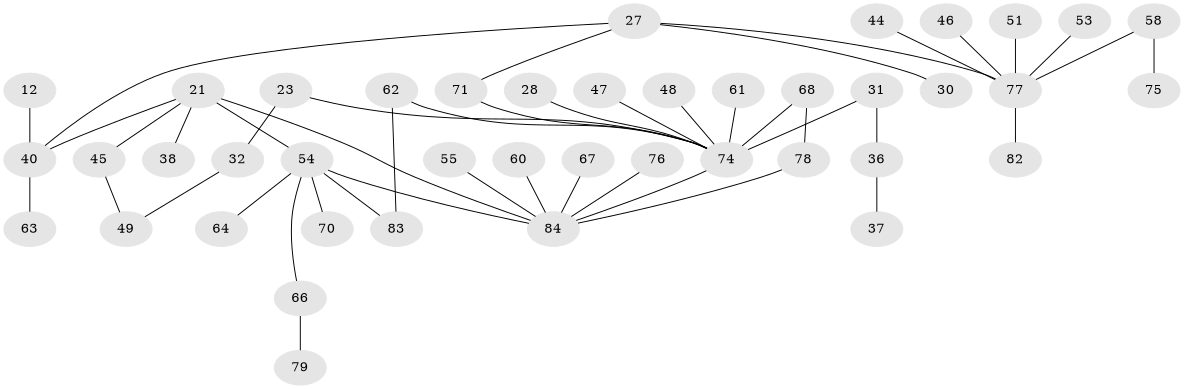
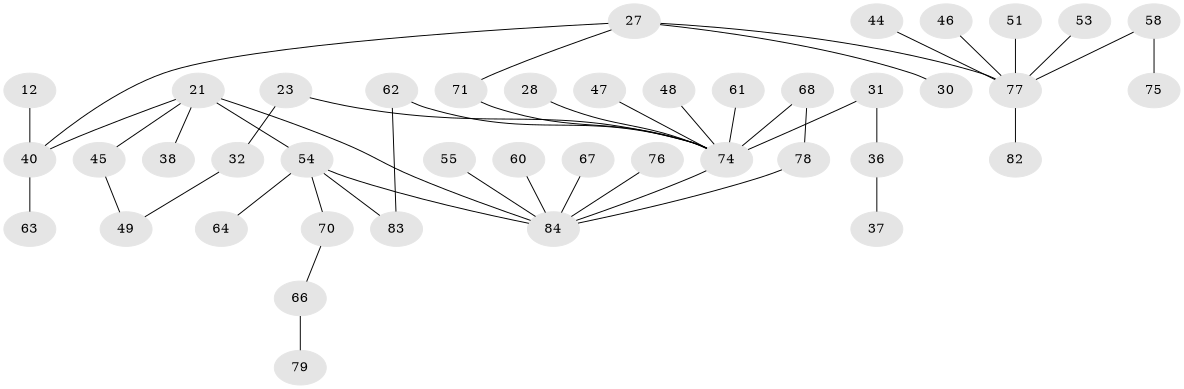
edge "54" -- "66": now "70" -- "66"
